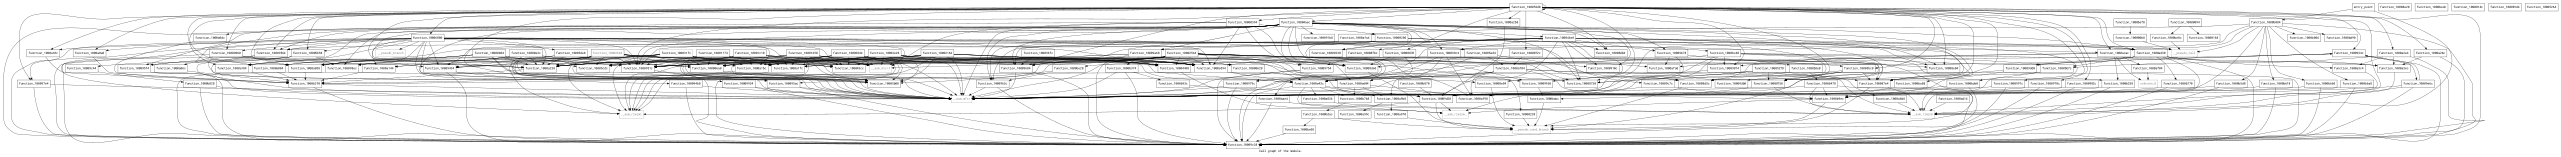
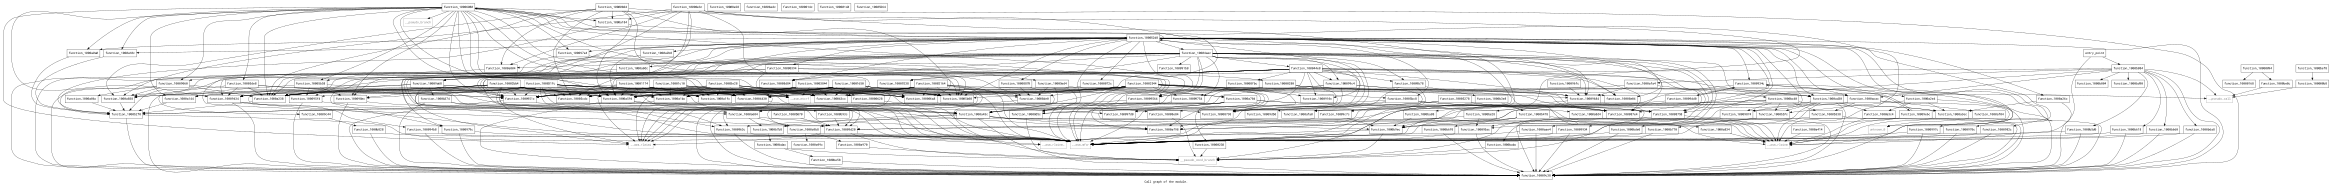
edge "function_100052d8" -> "function_1000a184": reversed
node "function_10002bb4": fontcolor gray50 -> black
edge "function_100006a8" -> "function_10005b08": now "function_100031fc" -> "function_10005b08"
edge "function_10009fd0" -> "function_1000babc": removed
node "function_1000b6f0": added
